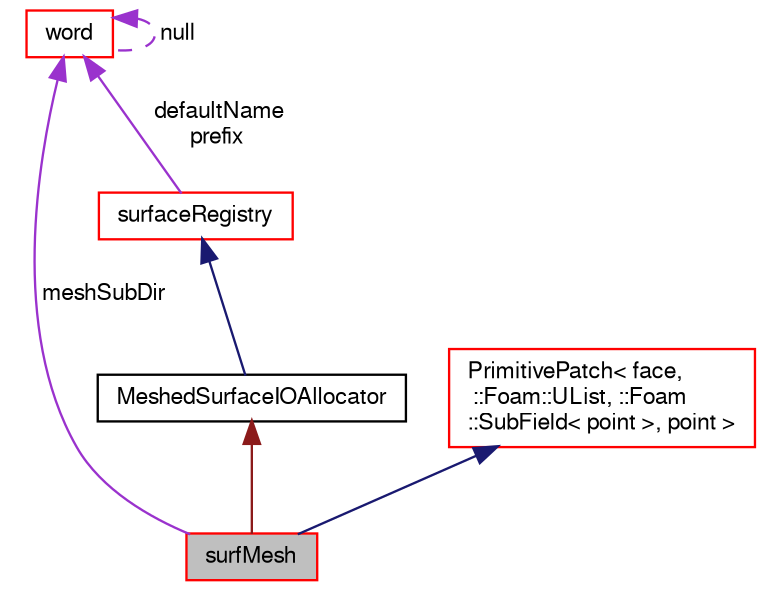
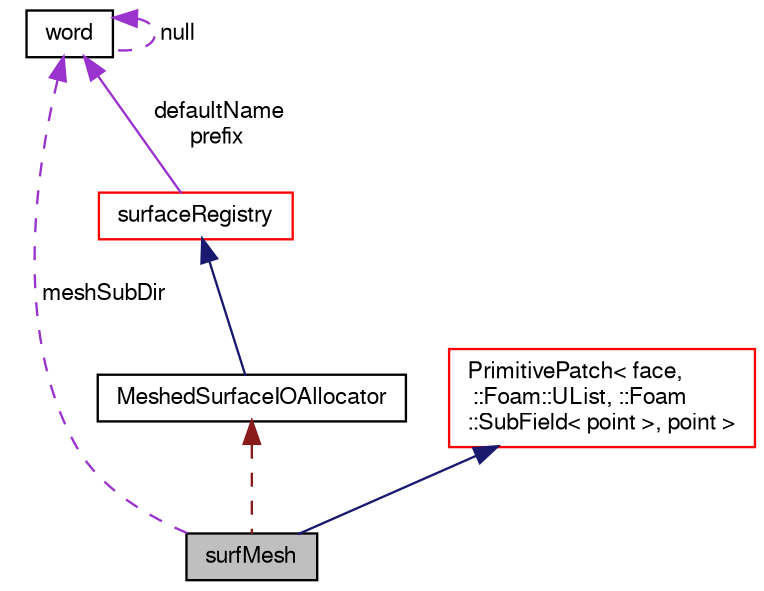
node "word": color red -> black
edge "surfMesh" -> "word": style solid -> dashed
edge "surfMesh" -> "MeshedSurfaceIOAllocator": style solid -> dashed
node "surfMesh": color red -> black
